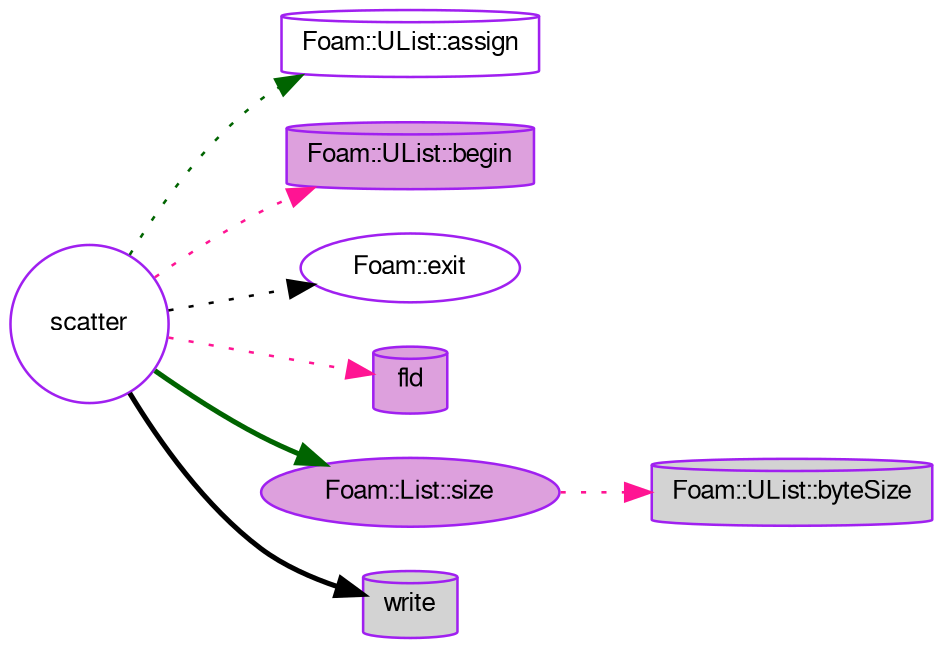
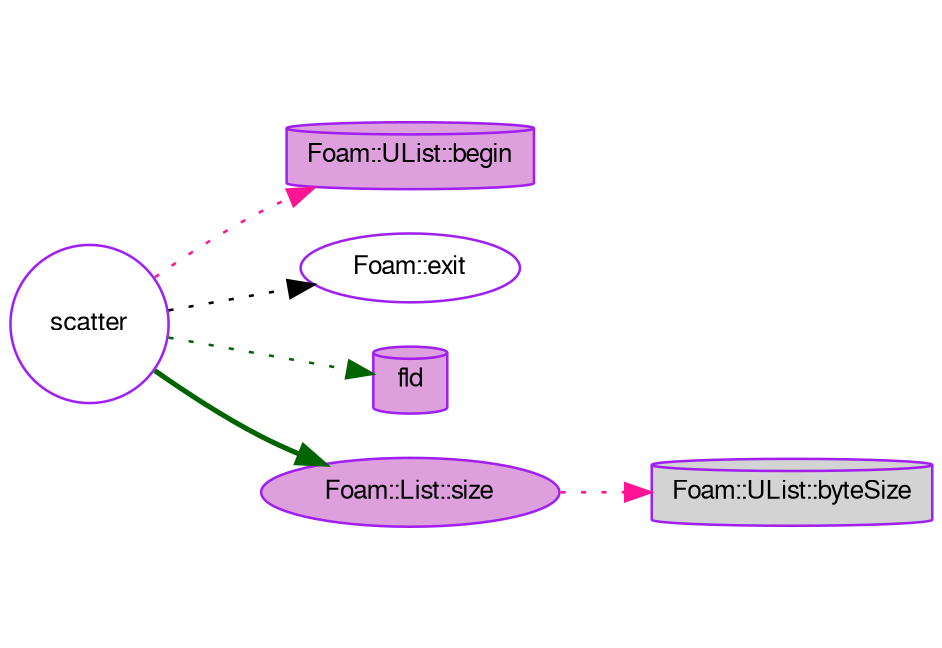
node "Foam::UList::assign": removed
edge "scatter" -> "fld": color deeppink -> darkgreen
node "write": removed
